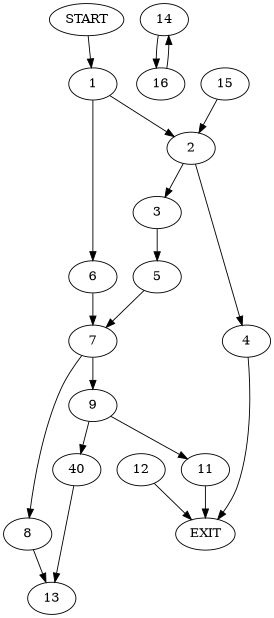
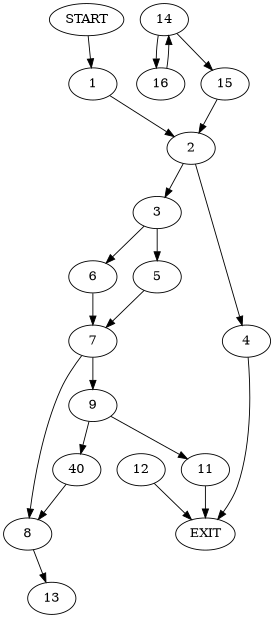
edge "14" -> "15": added
edge "1" -> "6": now "3" -> "6"
edge "40" -> "13": now "40" -> "8"
